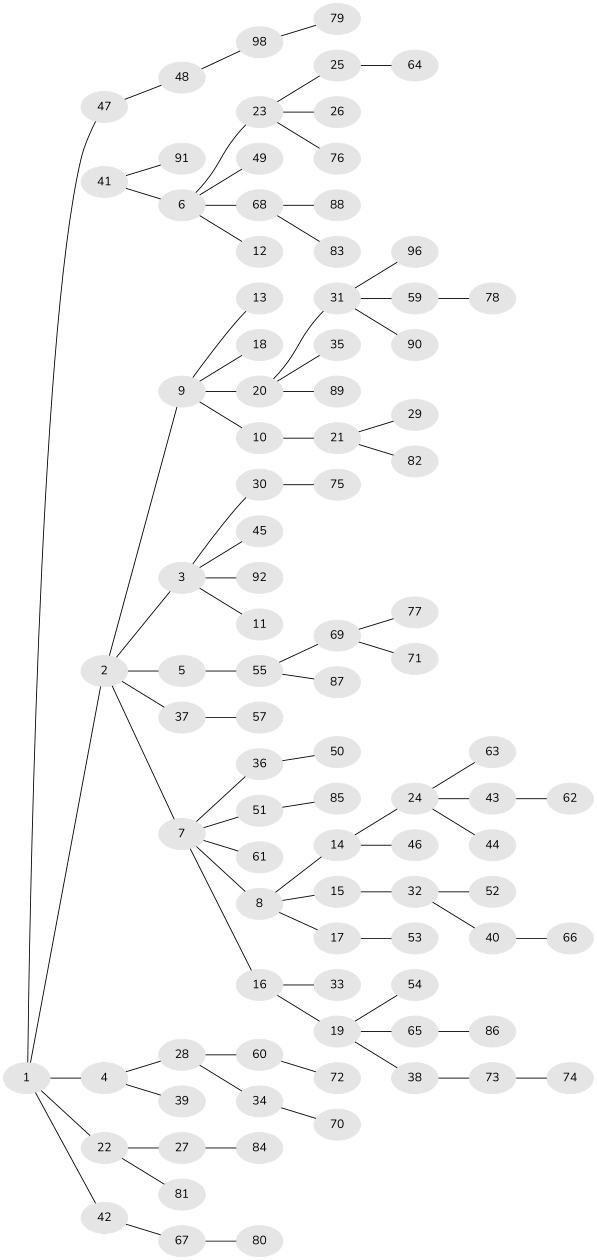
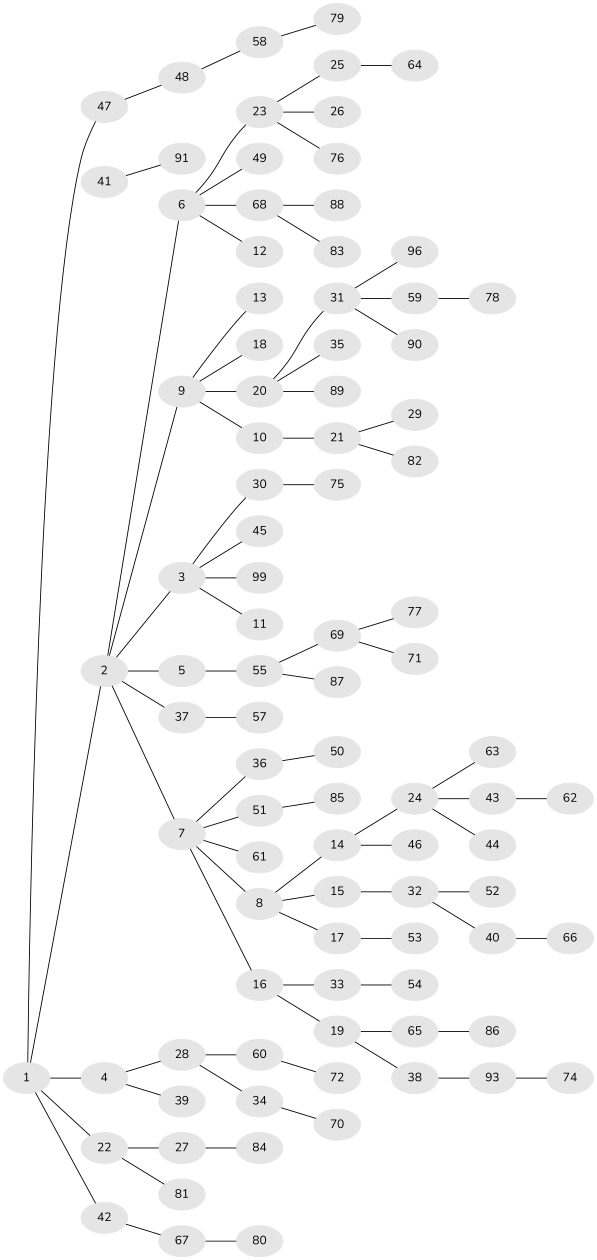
node "98": label "98" -> "58"
edge "41" -- "6": now "2" -- "6"
node "92": label "92" -> "99"
edge "54" -- "19": now "54" -- "33"
node "73": label "73" -> "93"
